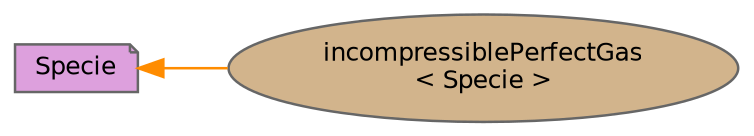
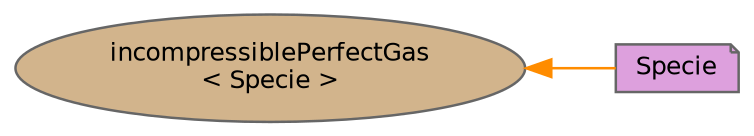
edge "incompressiblePerfectGas < Specie >" -> "Specie": reversed
